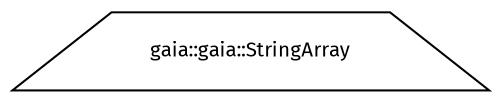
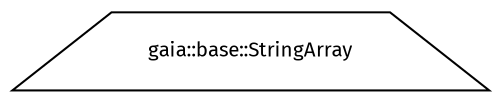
node "gaia::gaia::StringArray": label "gaia::gaia::StringArray" -> "gaia::base::StringArray"
